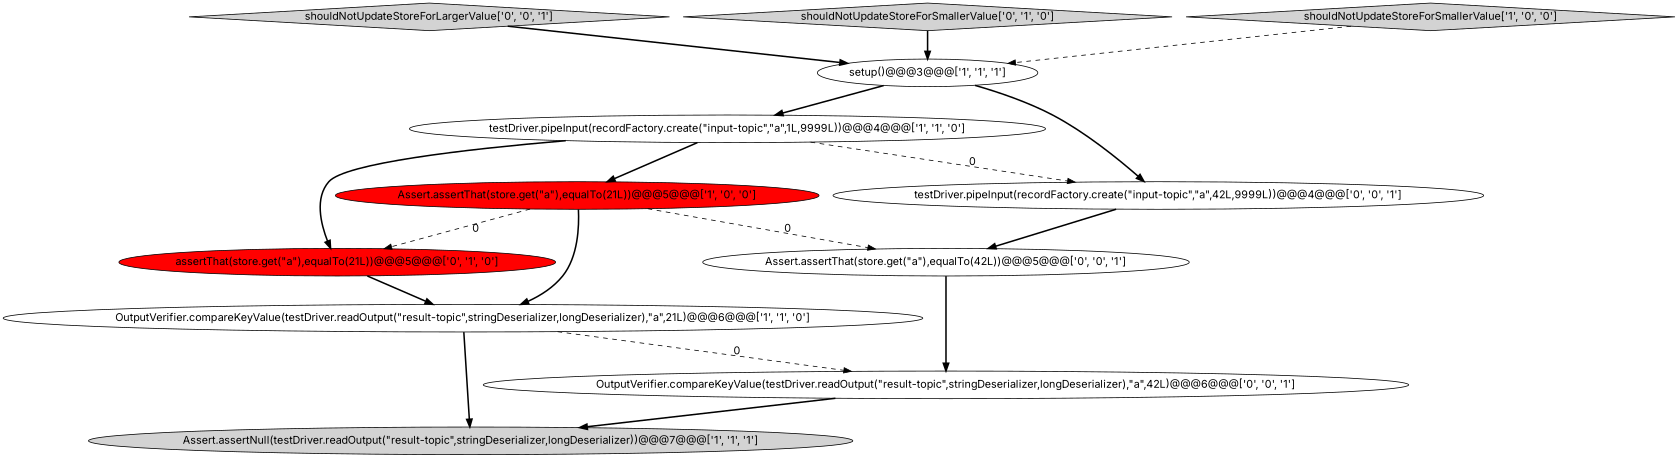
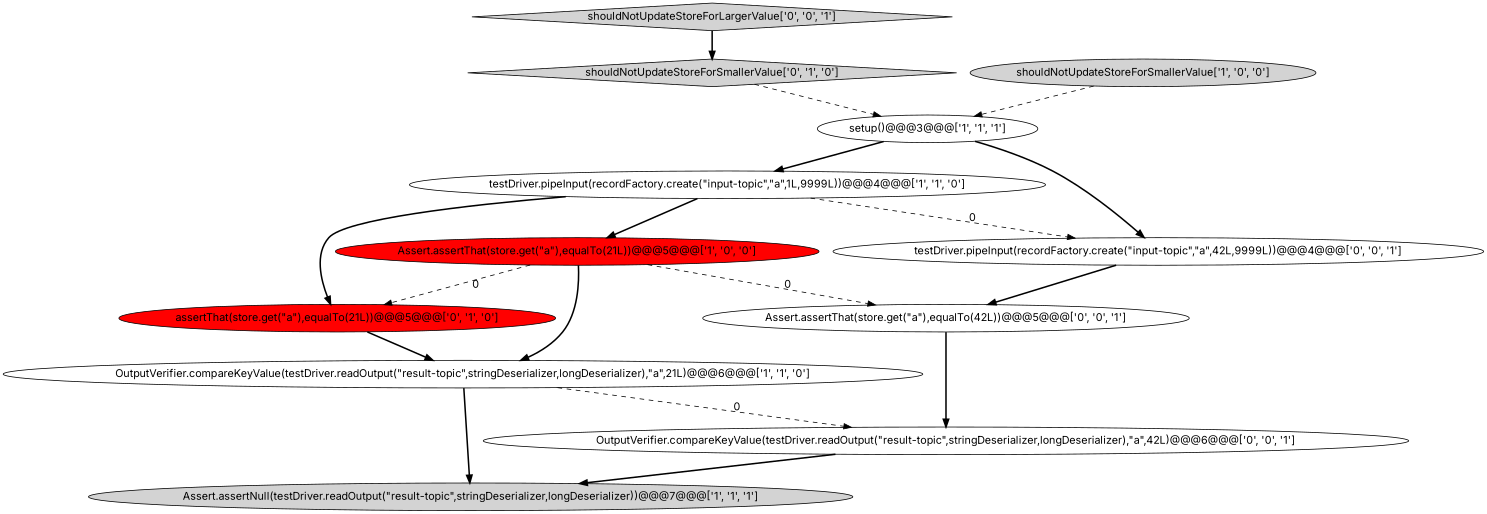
node "shouldNotUpdateStoreForSmallerValue['1', '0', '0']": shape diamond -> ellipse
edge "shouldNotUpdateStoreForSmallerValue['0', '1', '0']" -> "setup()@@@3@@@['1', '1', '1']": style bold -> dashed
edge "shouldNotUpdateStoreForLargerValue['0', '0', '1']" -> "setup()@@@3@@@['1', '1', '1']": now "shouldNotUpdateStoreForLargerValue['0', '0', '1']" -> "shouldNotUpdateStoreForSmallerValue['0', '1', '0']"
